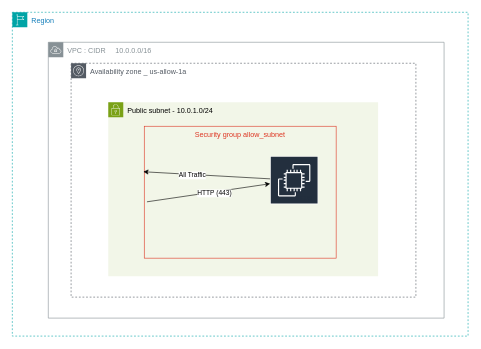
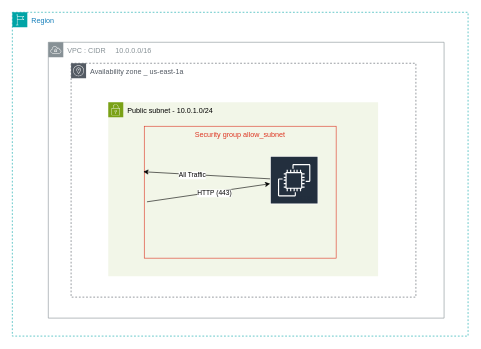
node "Availability zone _ us-allow-1a": label "Availability zone _ us-allow-1a" -> "Availability zone _ us-east-1a"
